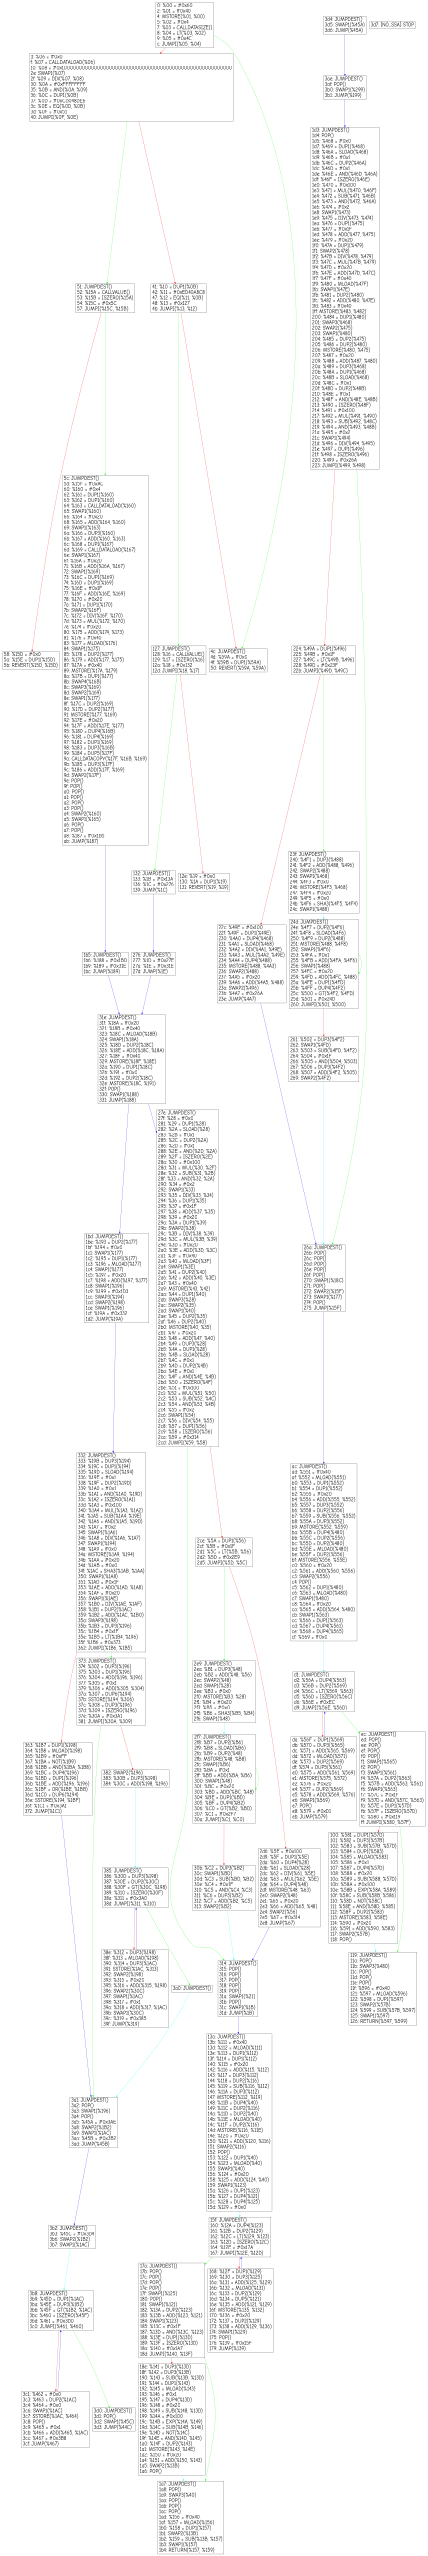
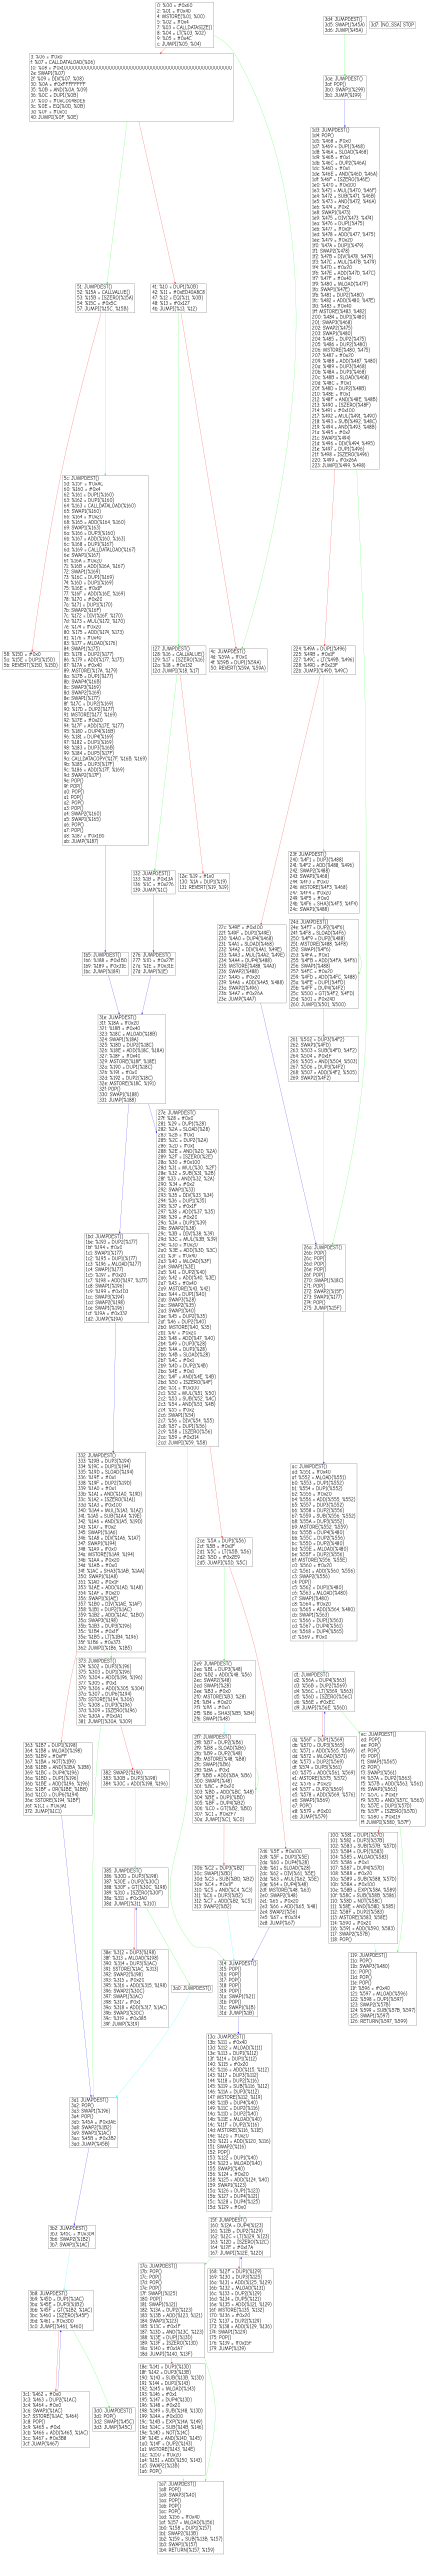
edge "3d4: JUMPDEST() 3d5: SWAP1(%45A) 3d6: JUMP(%45A)" -> "3ae: JUMPDEST() 3af: POP() 3b0: SWAP1(%299) 3b1: JUMP(%199)": color blue -> green
node "12e: %19 = #0x0 130: %1A = DUP1(%19) 131: REVERT(%19, %19)": label "12e: %19 = #0x0 130: %1A = DUP1(%19) 131: REVERT(%19, %19)" -> "12e: %19 = #1x0 130: %1A = DUP1(%19) 131: REVERT(%19, %19)"
node "3d0: JUMPDEST() 3d1: POP() 3d2: SWAP1(%45C) 3d3: JUMP(%44C)": label "3d0: JUMPDEST() 3d1: POP() 3d2: SWAP1(%45C) 3d3: JUMP(%44C)" -> "3d0: JUMPDEST() 3d1: POP() 3d2: SWAP1(%45C) 3d3: JUMP(%45C)"
